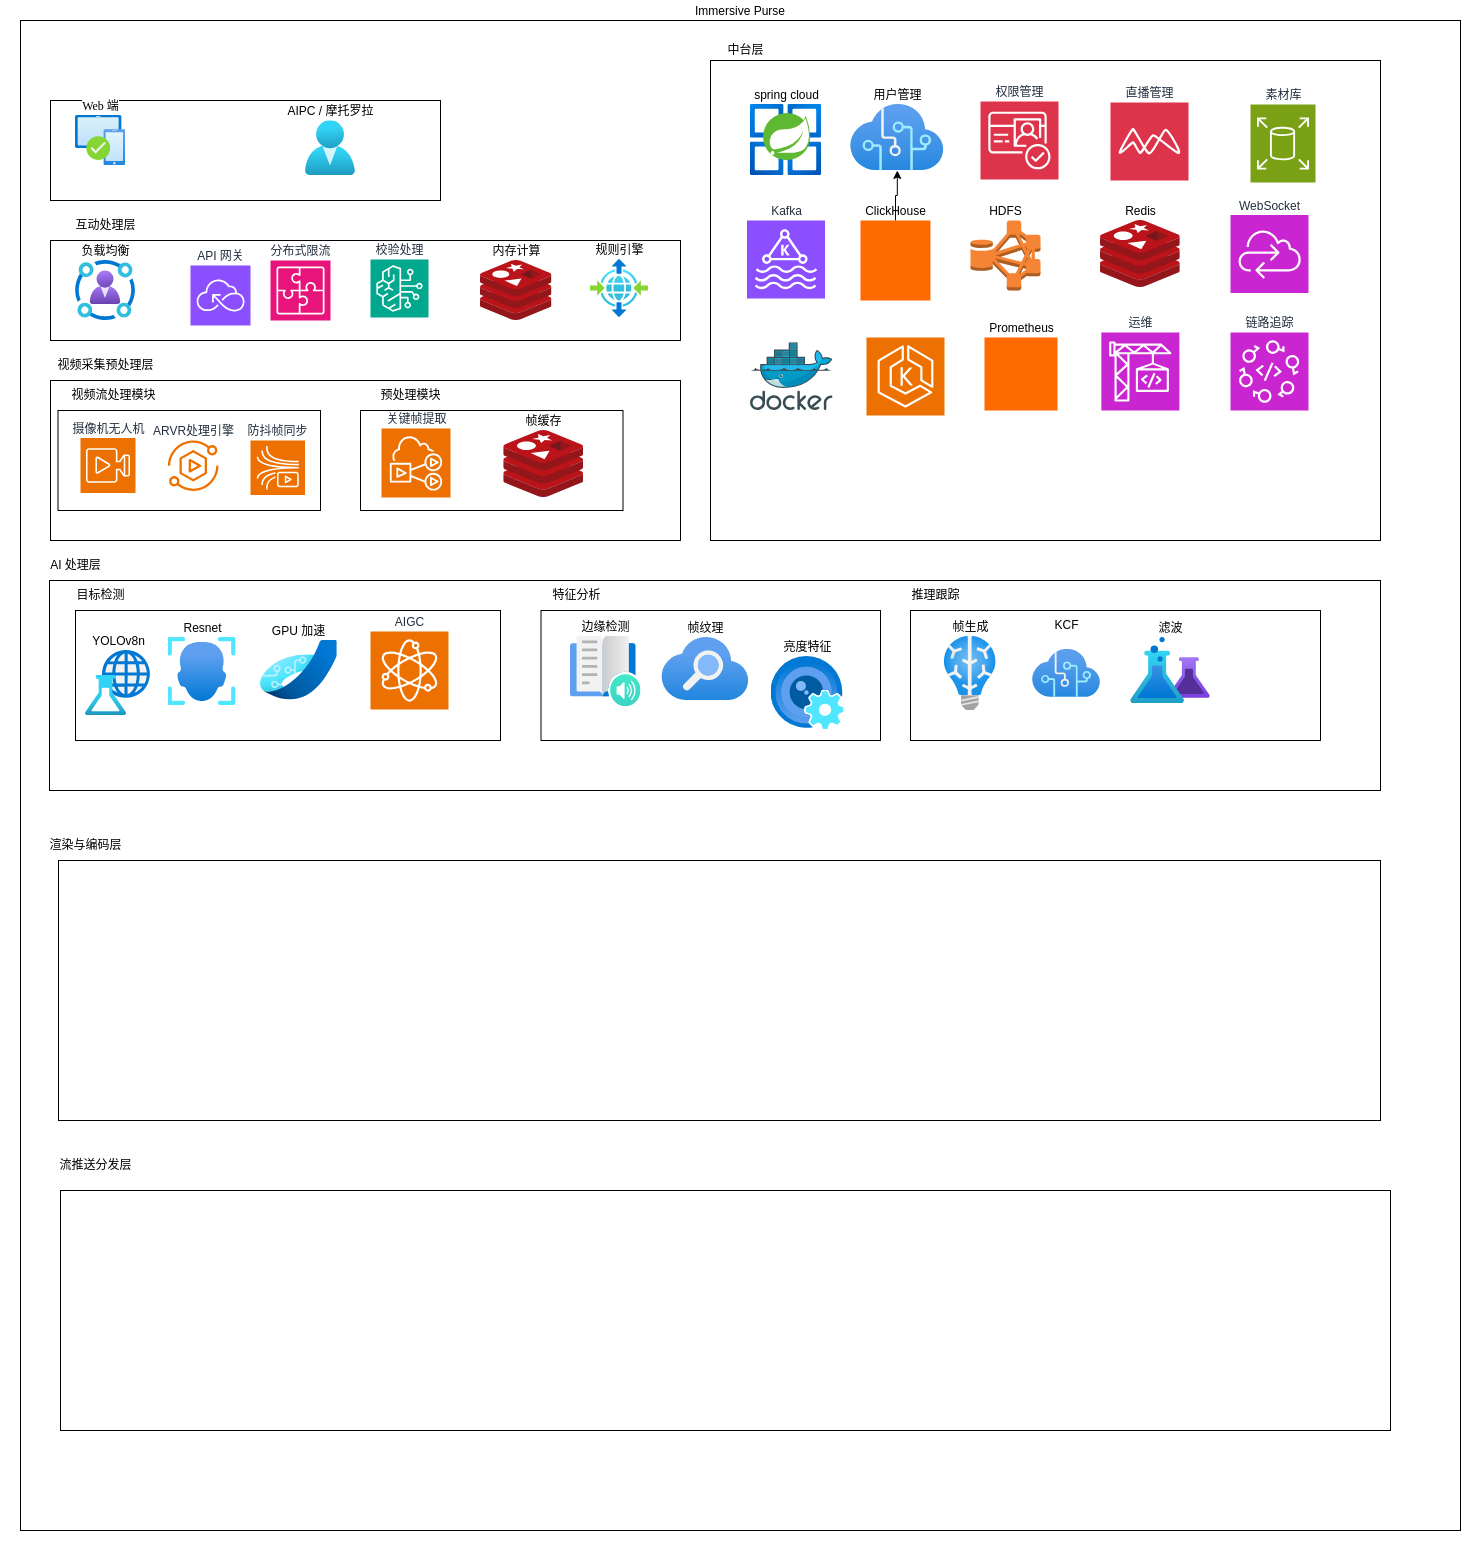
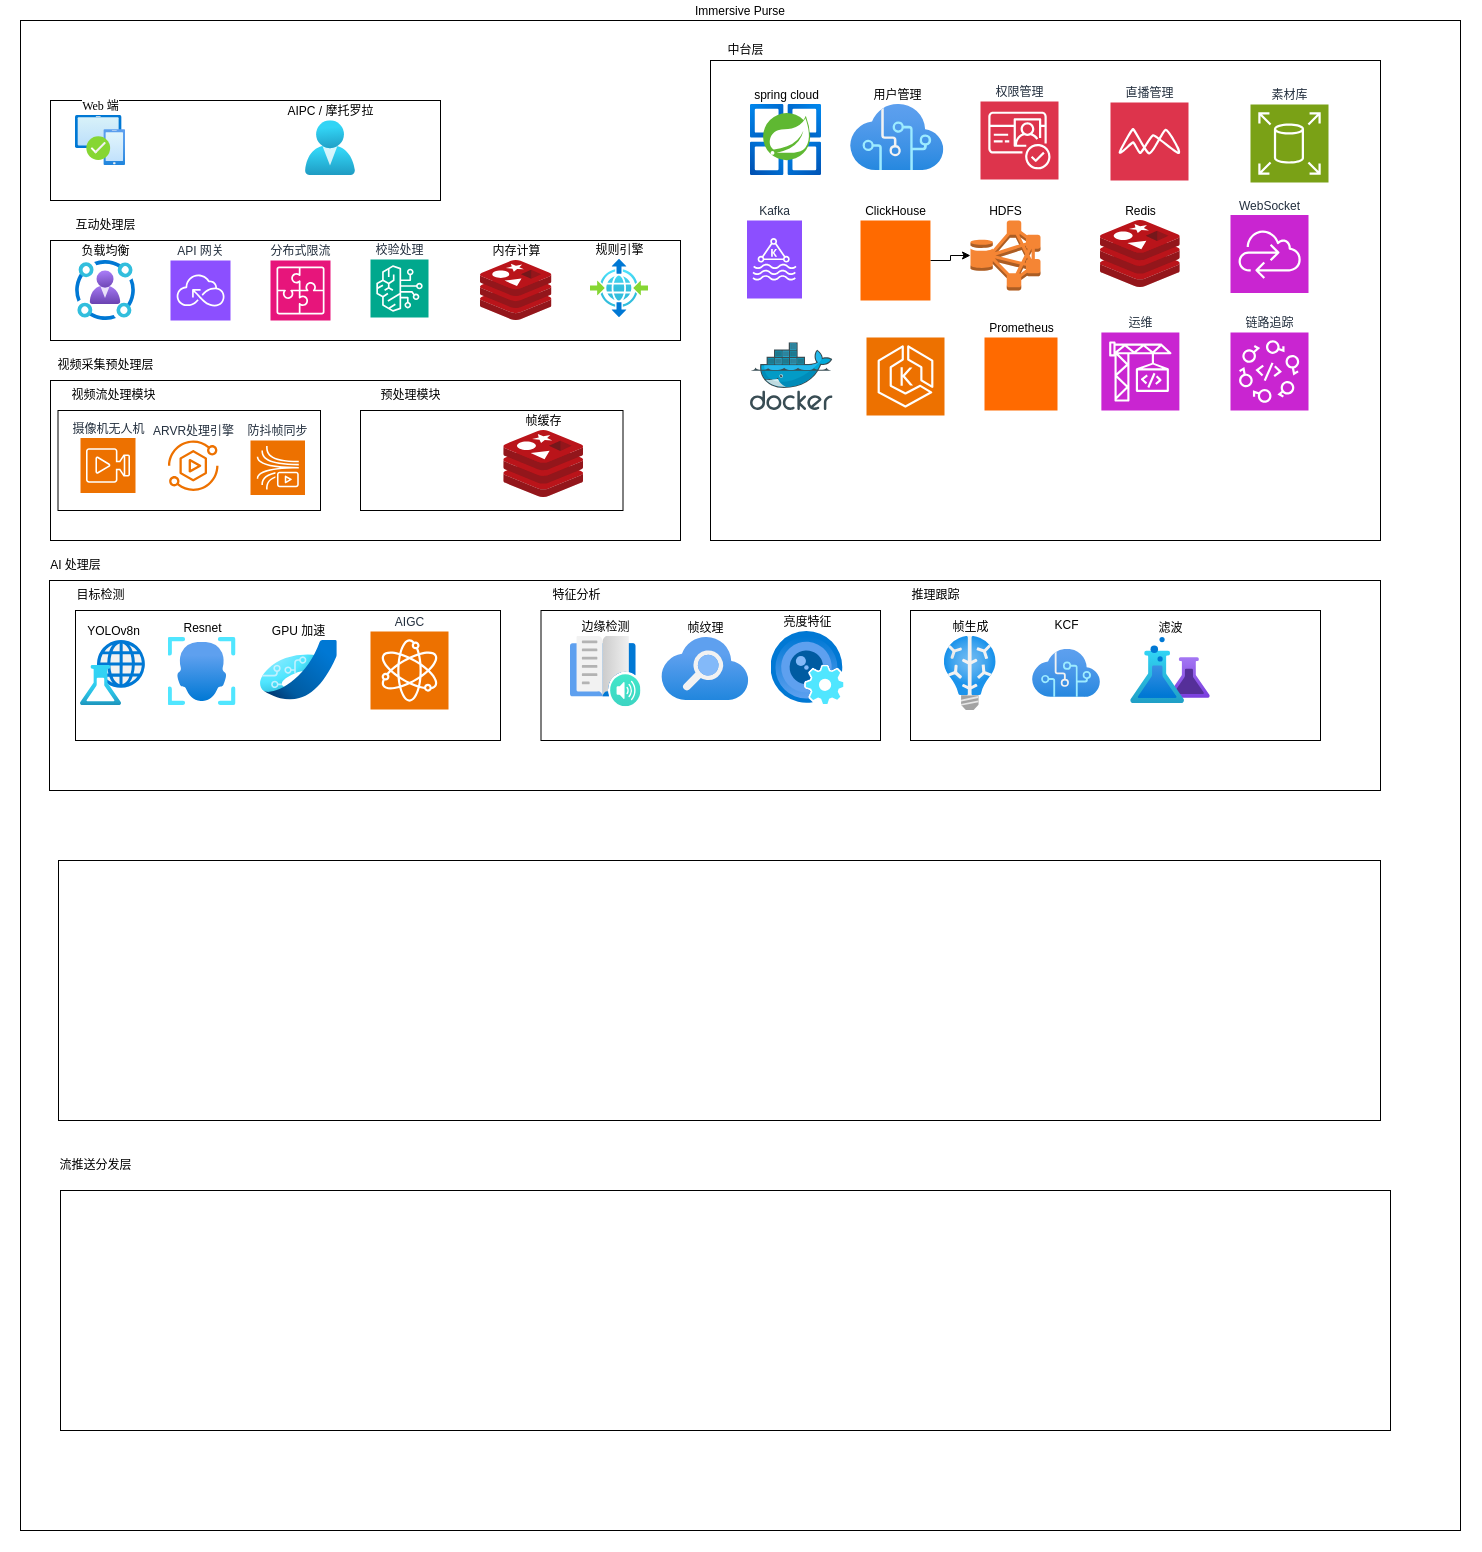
node "素材库": size 65x78 -> 78x78
edge "ClickHouse" -> "用户管理": now "ClickHouse" -> "HDFS"
node "Kafka": size 78x78 -> 55x78
node "API 网关": moved (221, 296) -> (201, 291)
node "关键帧提取": removed
node "YOLOv8n": moved (118, 683) -> (113, 673)
node "亮度特征": moved (808, 693) -> (808, 668)
node "渲染与编码层": removed
